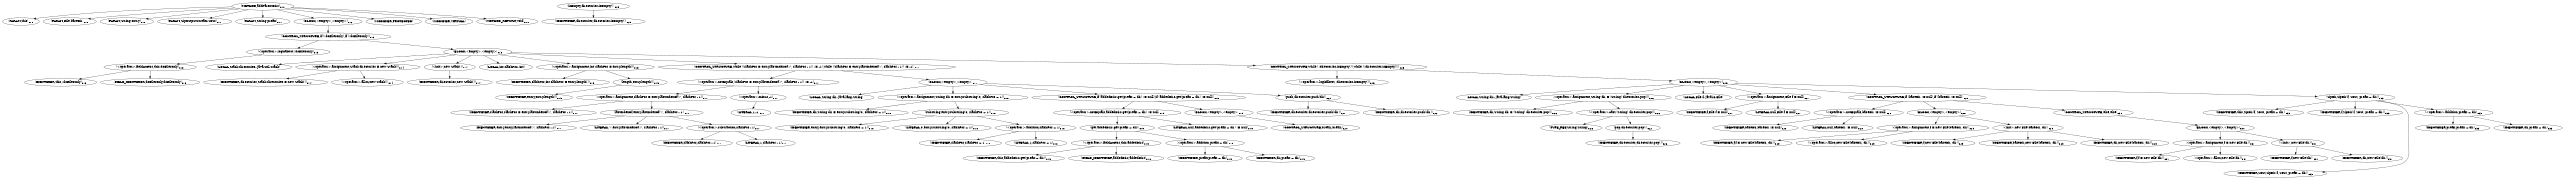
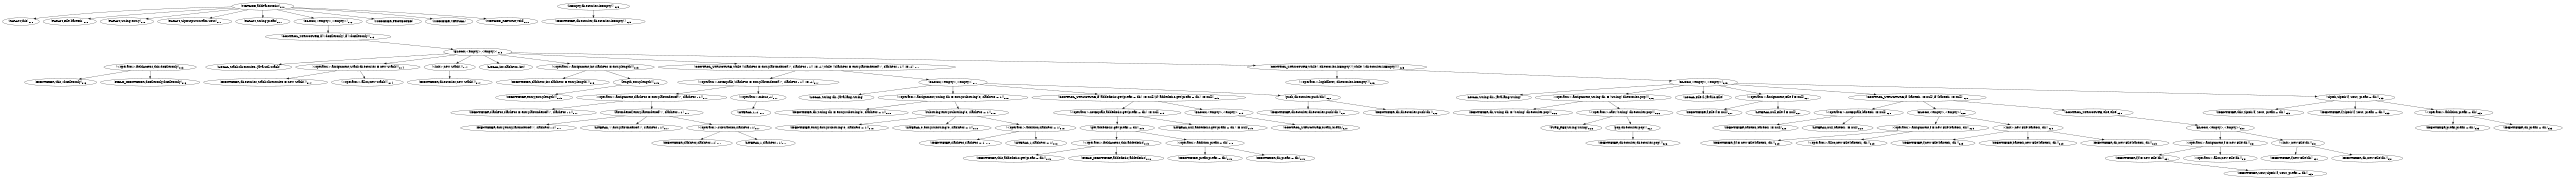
node "(<operator>.logicalNot,!doFilesonly)": removed
edge "(zipDir,zipDir(f, zOut, prefix + dir))" -> "(IDENTIFIER,zOut,zipDir(f, zOut, prefix + dir))": now "(IDENTIFIER,f,f = new File(dir))" -> "(IDENTIFIER,zOut,zipDir(f, zOut, prefix + dir))"
